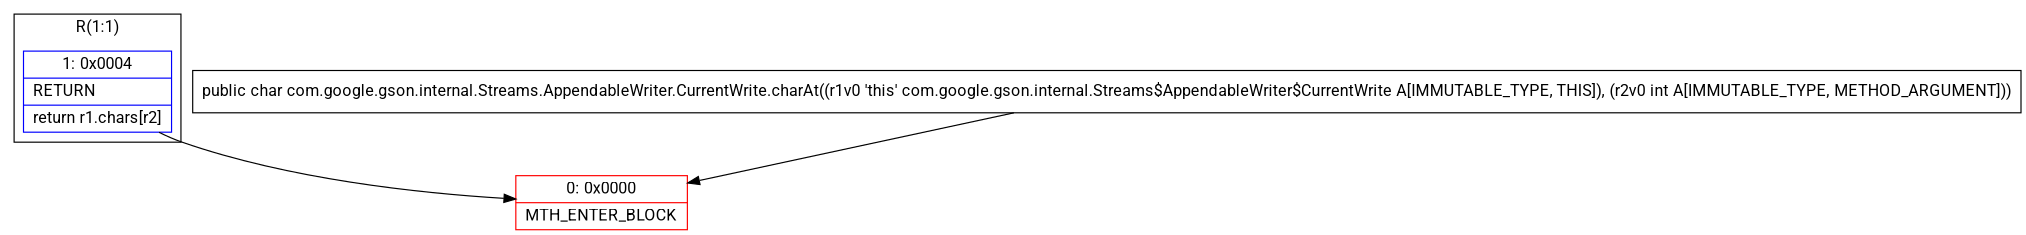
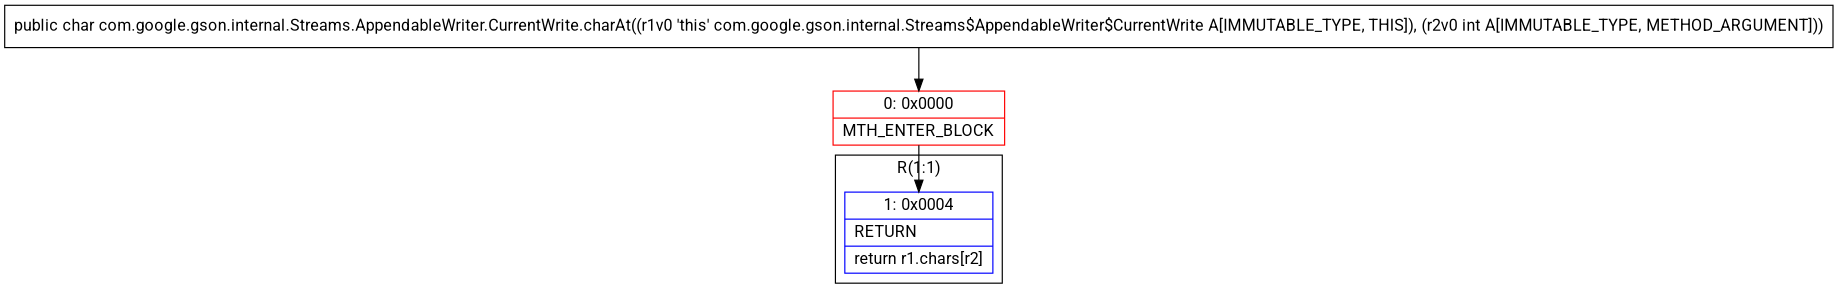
edge "1: 0x0004" -> "0: 0x0000": reversed
